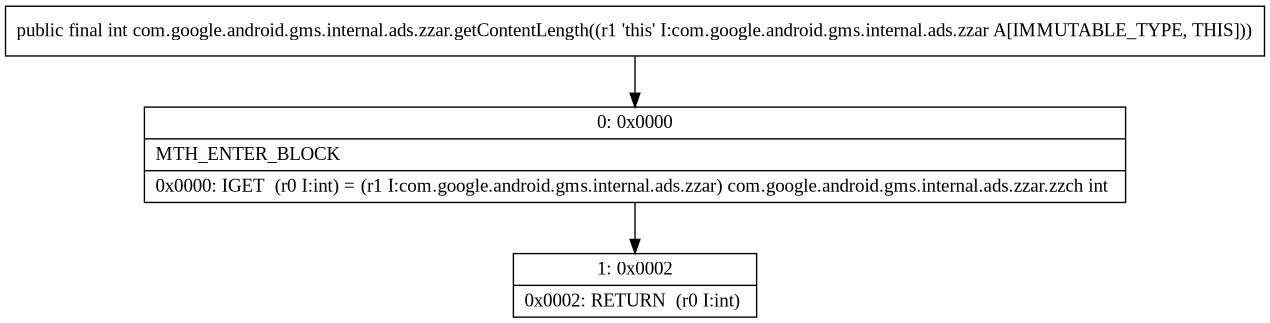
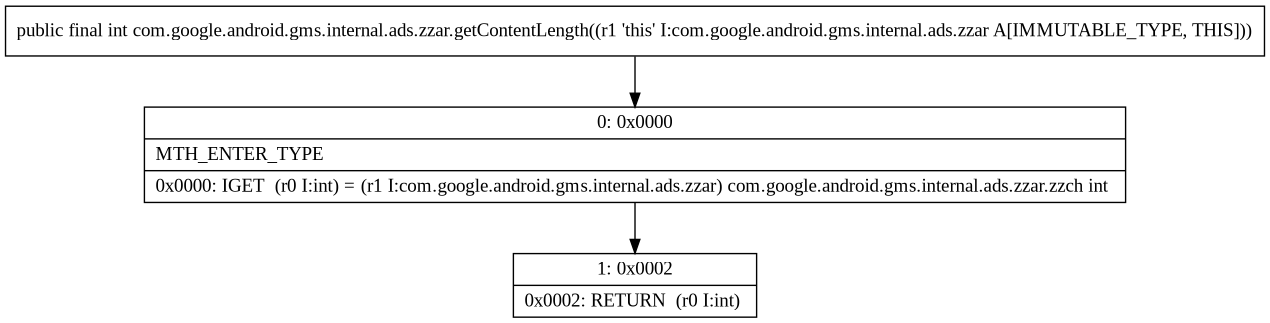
node "0: 0x0000": text "MTH_ENTER_BLOCK" -> "MTH_ENTER_TYPE"
